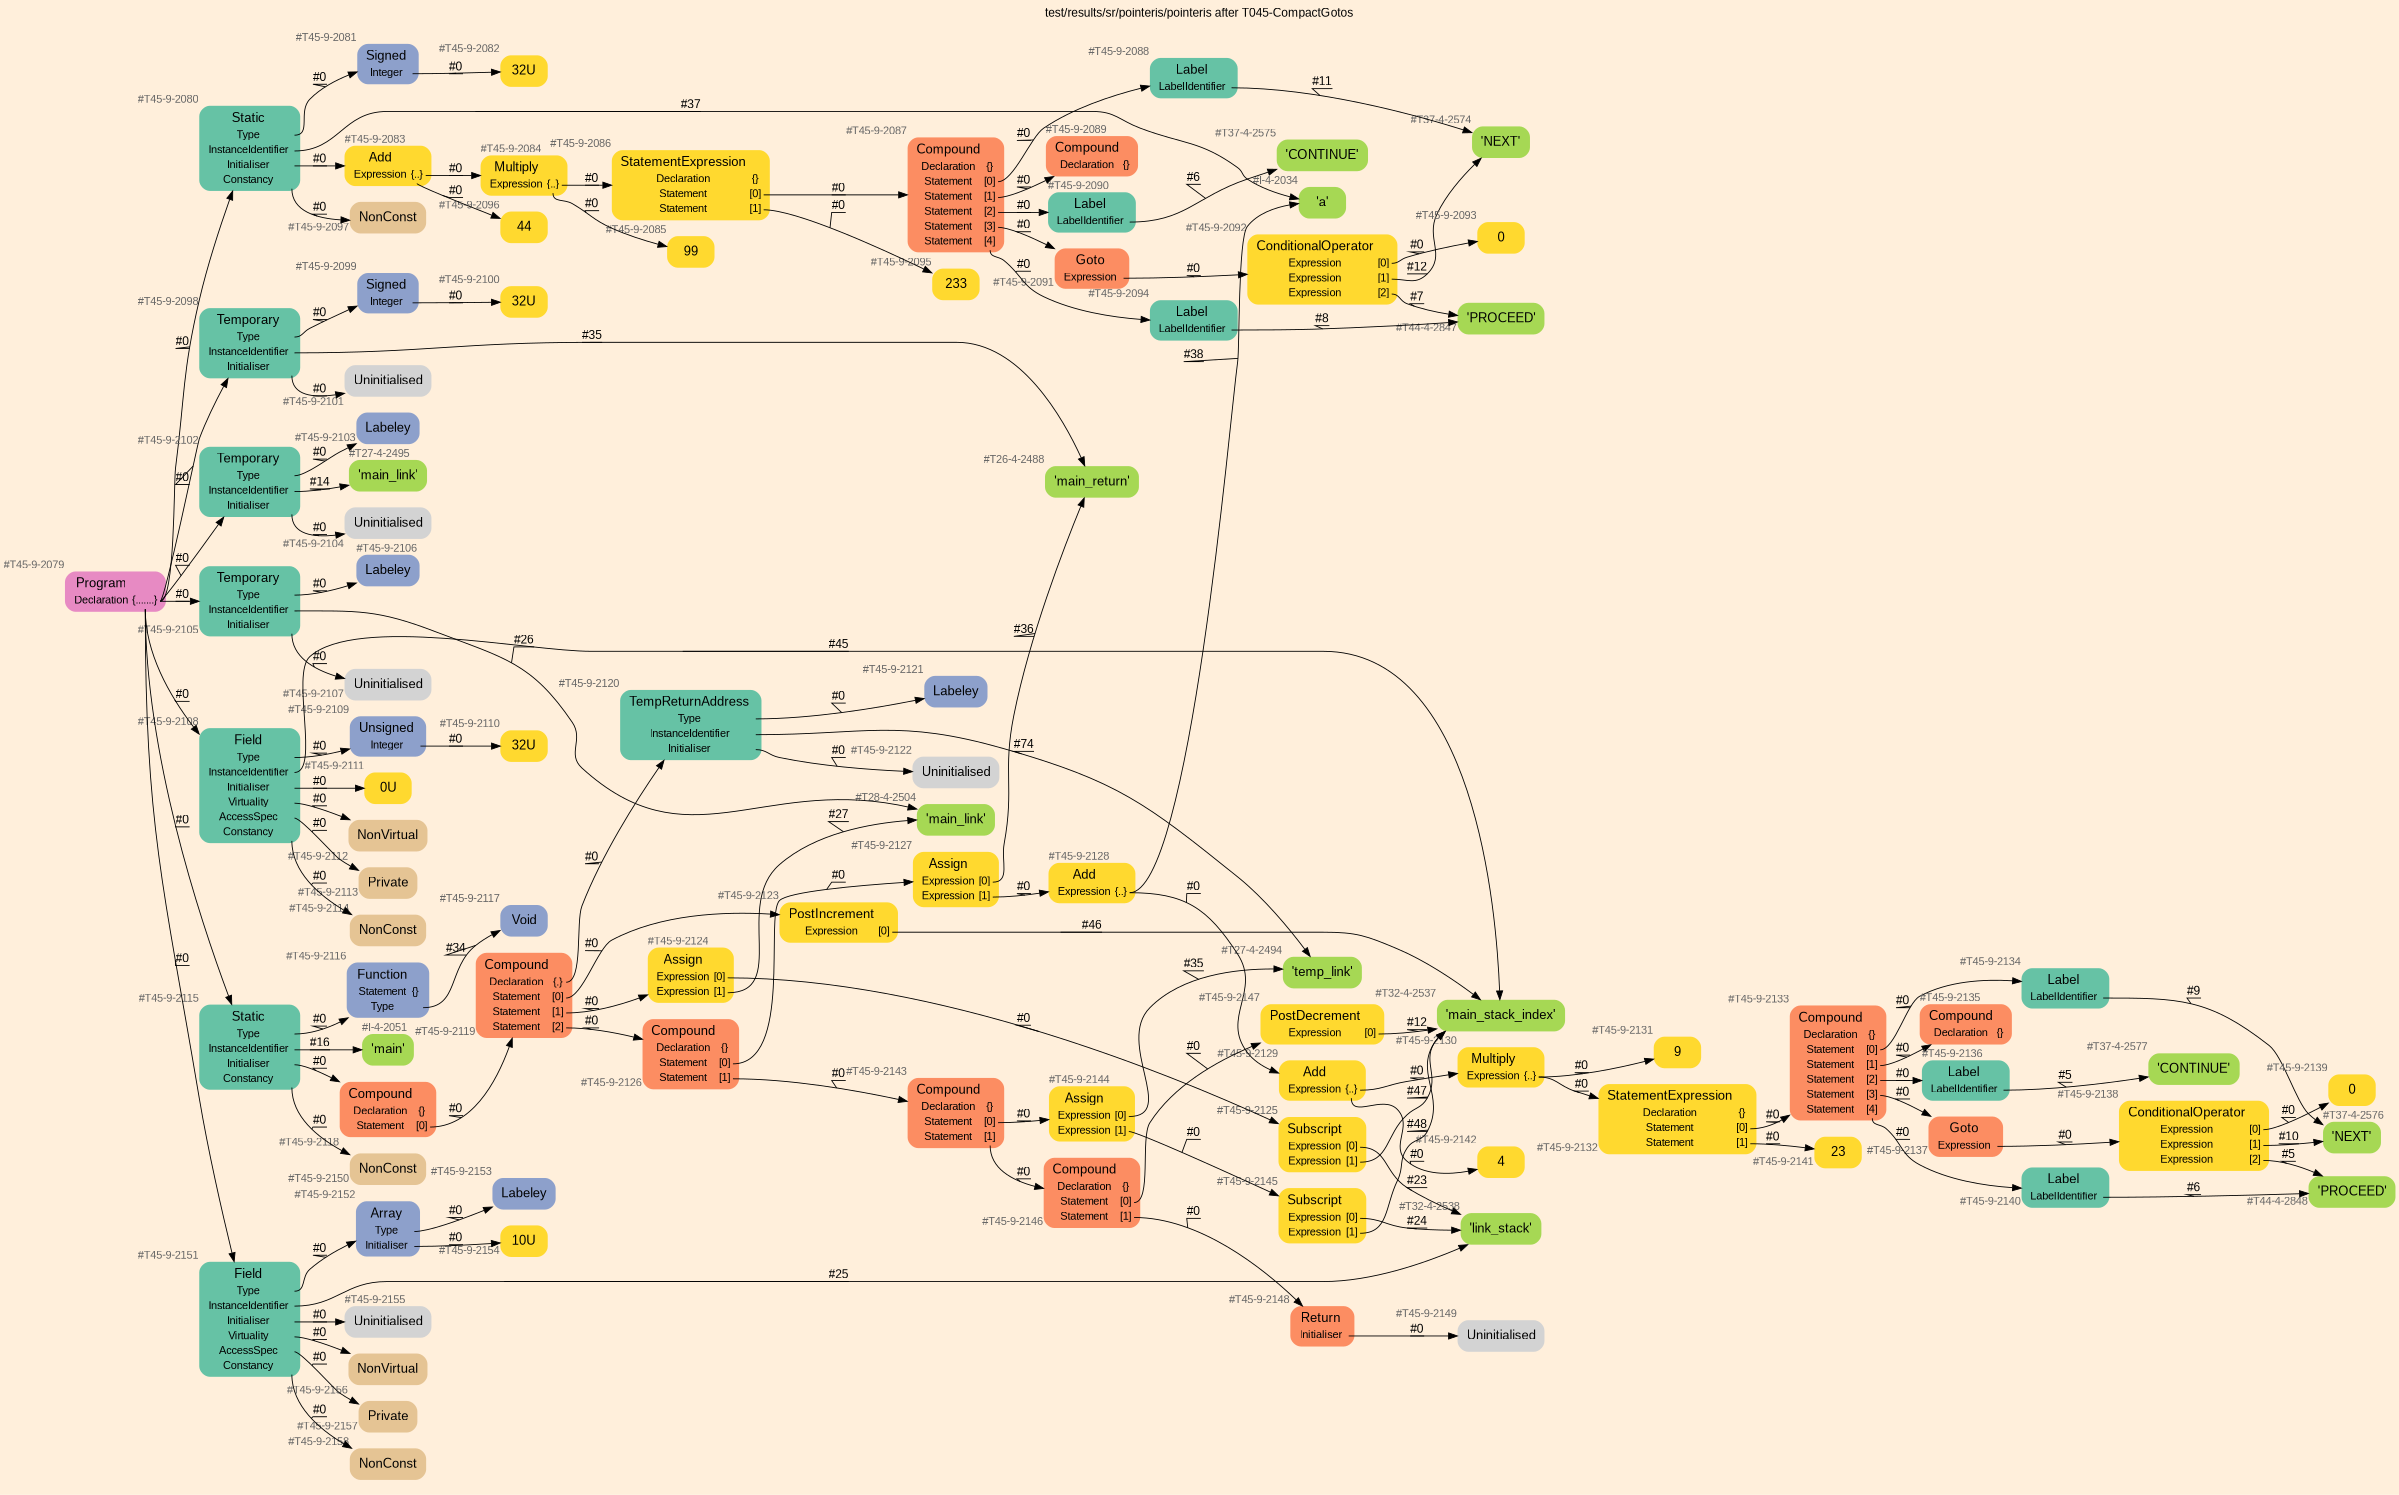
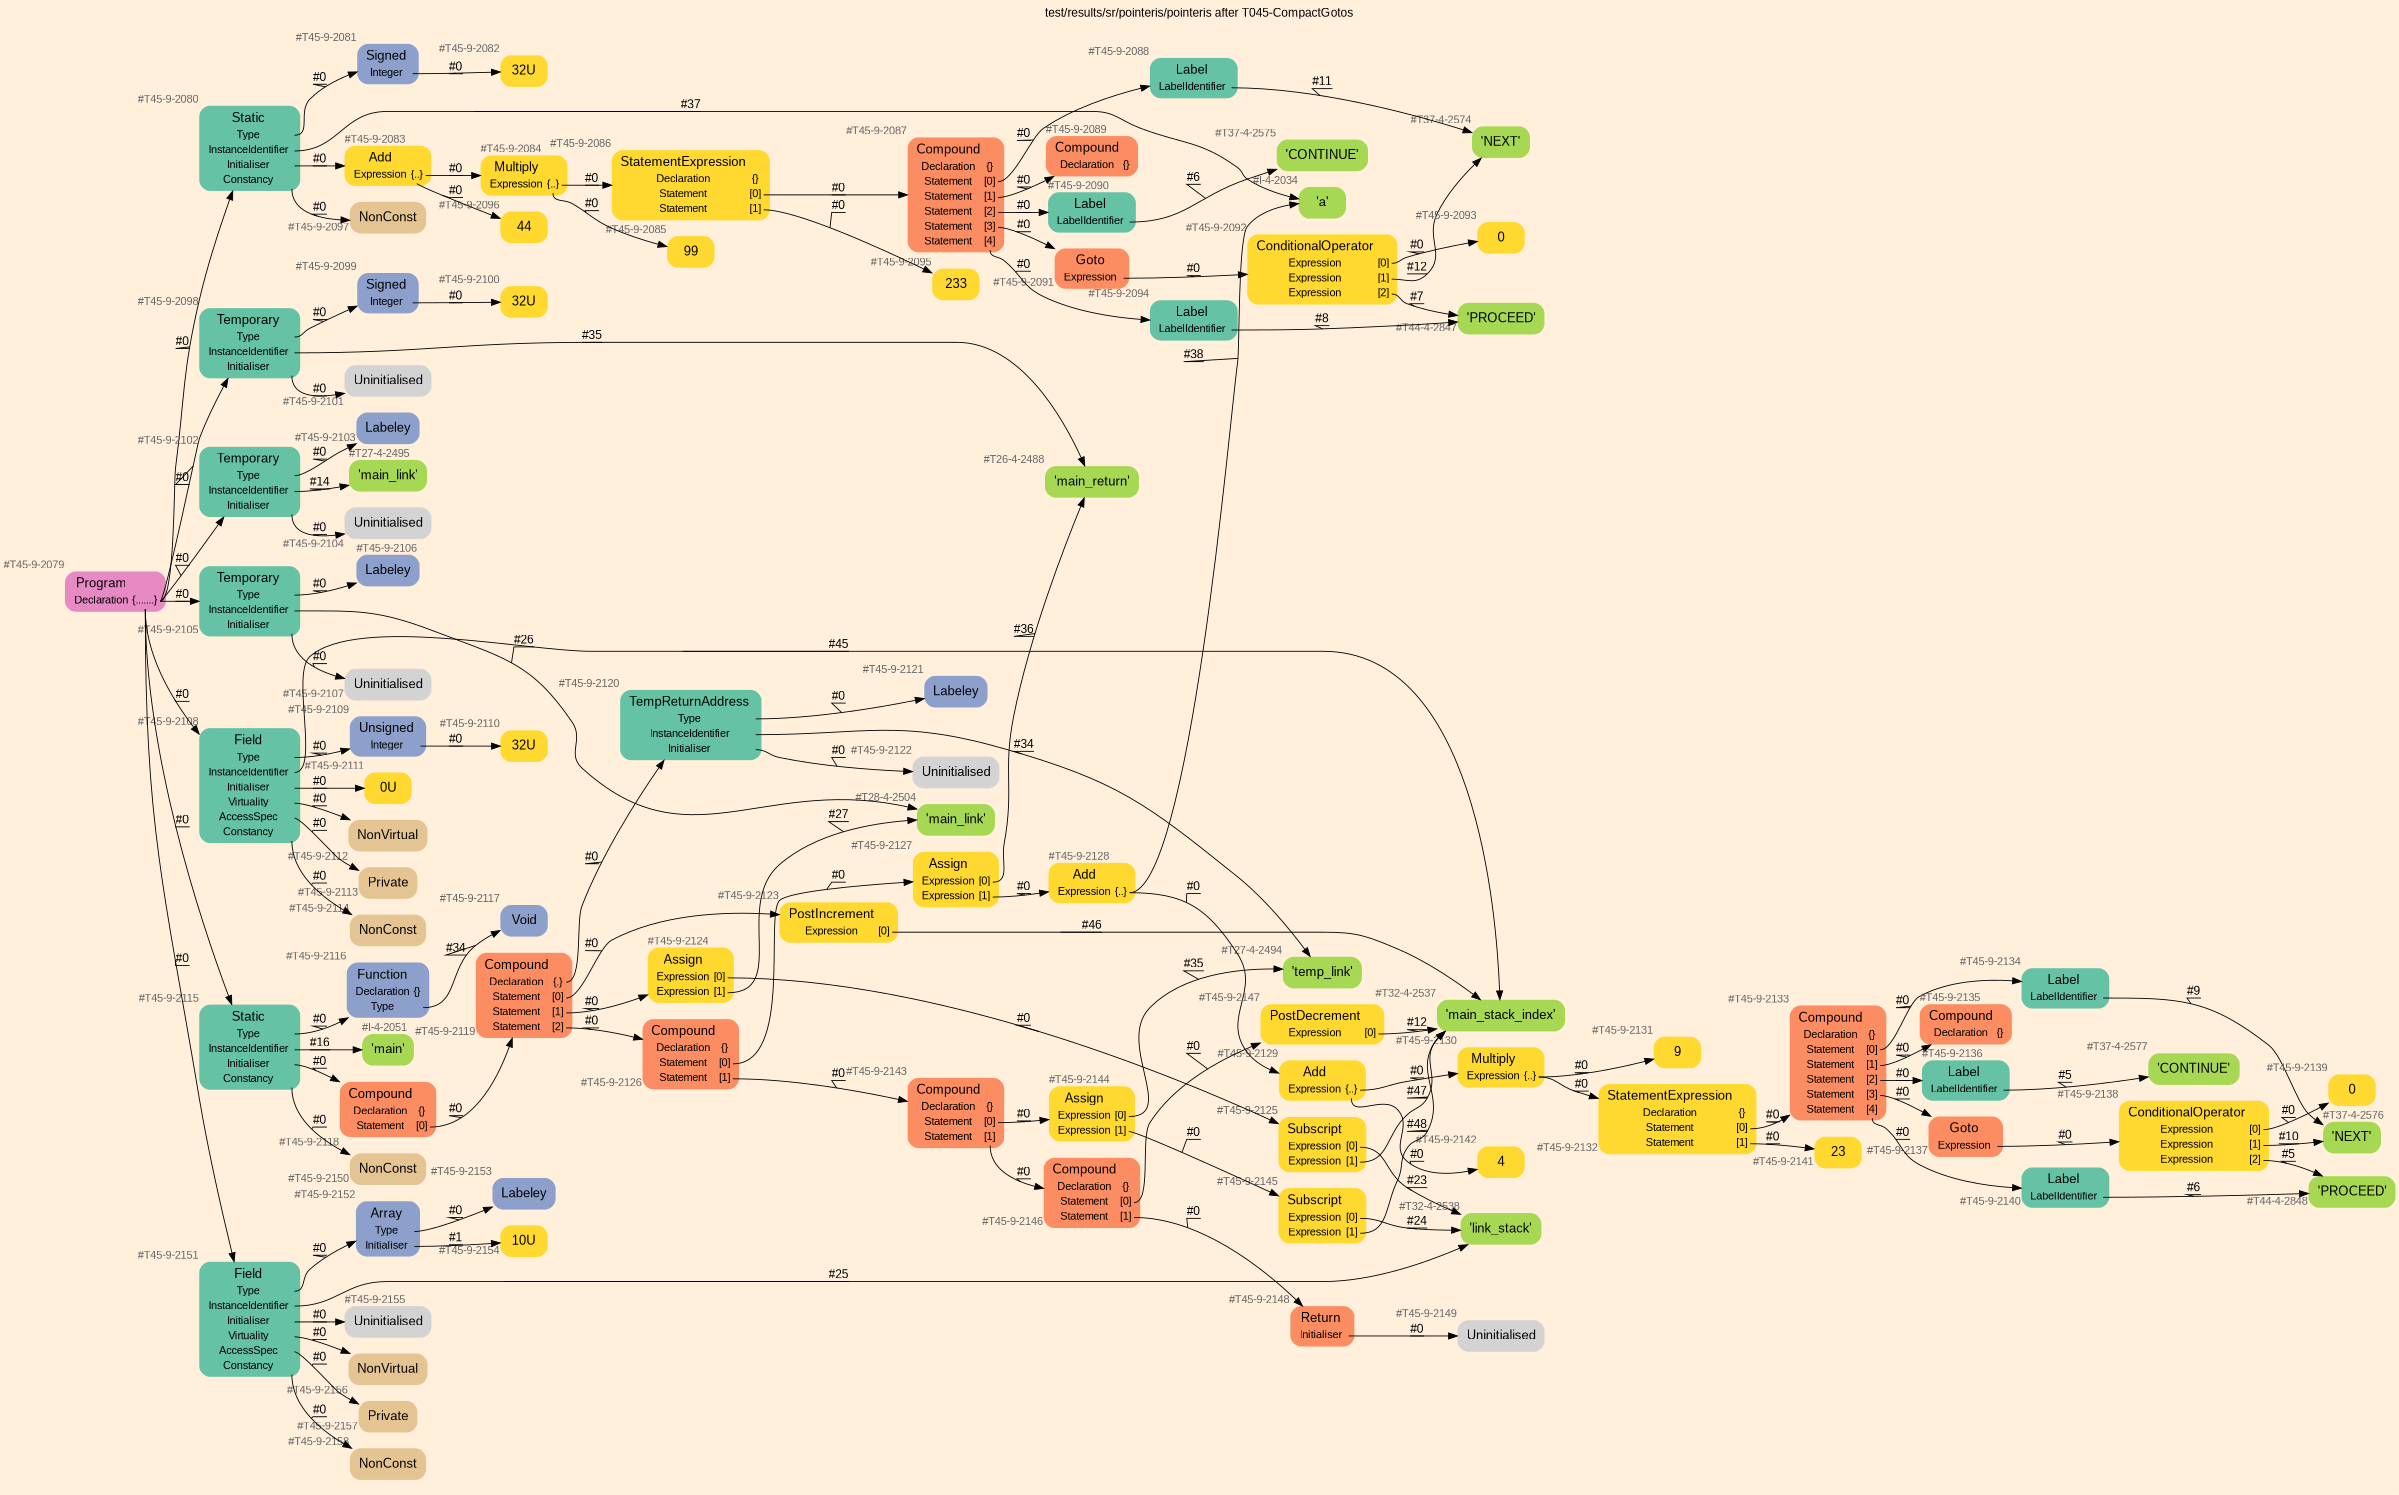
edge "TempReturnAddress" -> "'temp_link'": label "#74" -> "#34"
node "Function": text "Statement" -> "Declaration"
edge "Array" -> "10U": label "#0" -> "#1"
